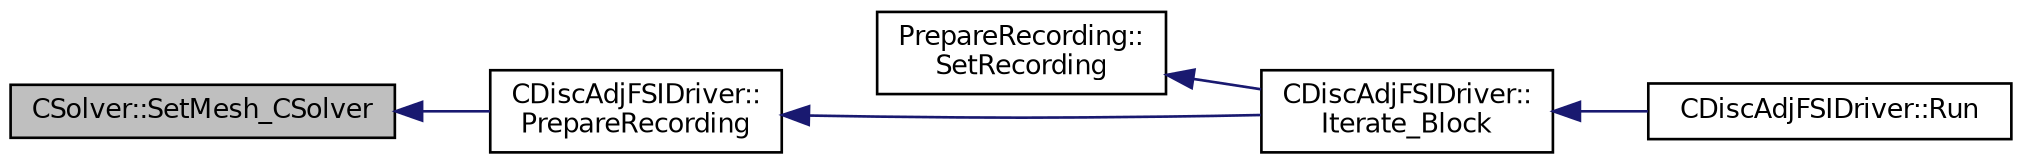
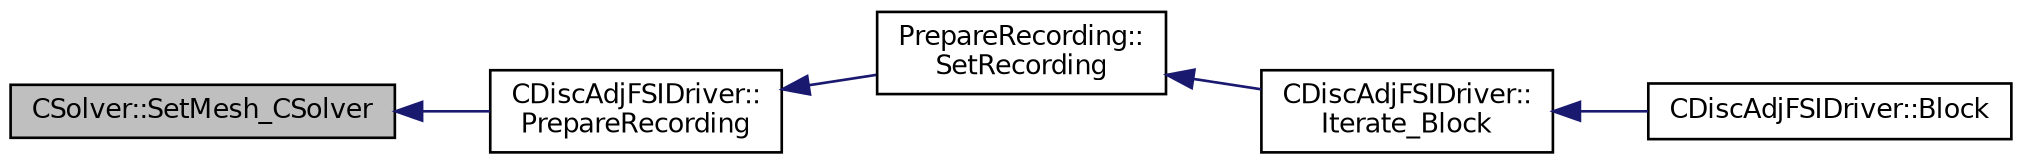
node "CDiscAdjFSIDriver::Run": label "CDiscAdjFSIDriver::Run" -> "CDiscAdjFSIDriver::Block"
edge "CDiscAdjFSIDriver:: Iterate_Block" -> "CDiscAdjFSIDriver:: PrepareRecording": now "PrepareRecording:: SetRecording" -> "CDiscAdjFSIDriver:: PrepareRecording"
